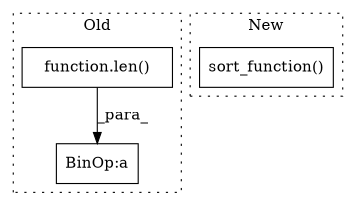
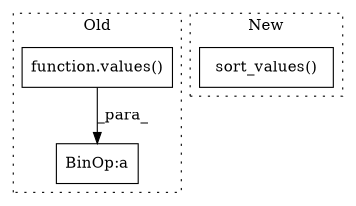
node "function.len()": label "function.len()" -> "function.values()"
node "sort_function()": label "sort_function()" -> "sort_values()"
